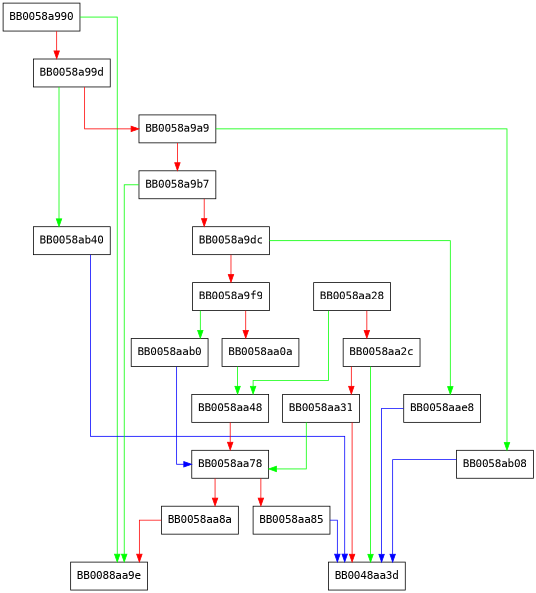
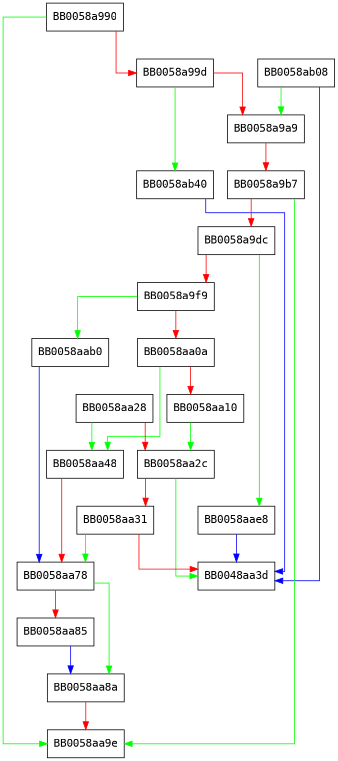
edge "BB0058a9a9" -> "BB0058ab08": reversed
node "BB0058aa10": added
edge "BB0058aa78" -> "BB0058aa8a": color red -> green
edge "BB0058aa85" -> "BB0048aa3d": now "BB0058aa85" -> "BB0058aa8a"
node "BB0088aa9e": label "BB0088aa9e" -> "BB0058aa9e"
